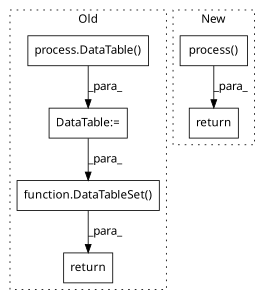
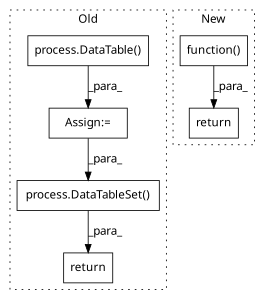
node "process()": label "process()" -> "function()"
node "DataTable:=": label "DataTable:=" -> "Assign:="
node "function.DataTableSet()": label "function.DataTableSet()" -> "process.DataTableSet()"
